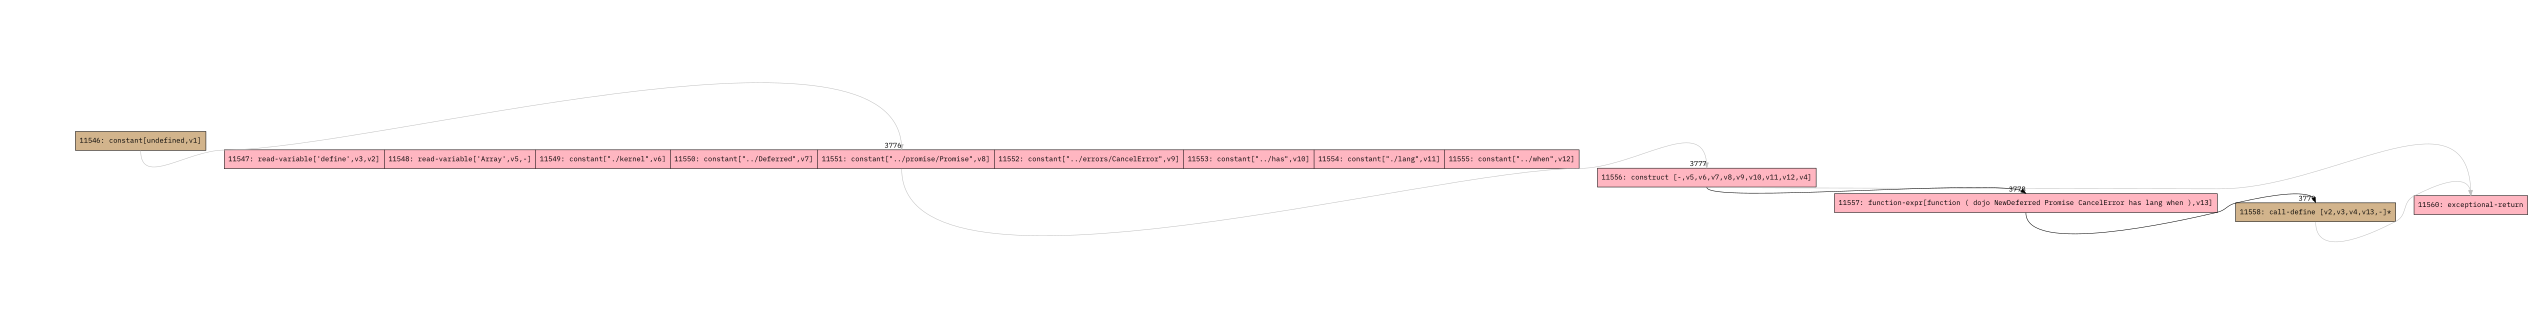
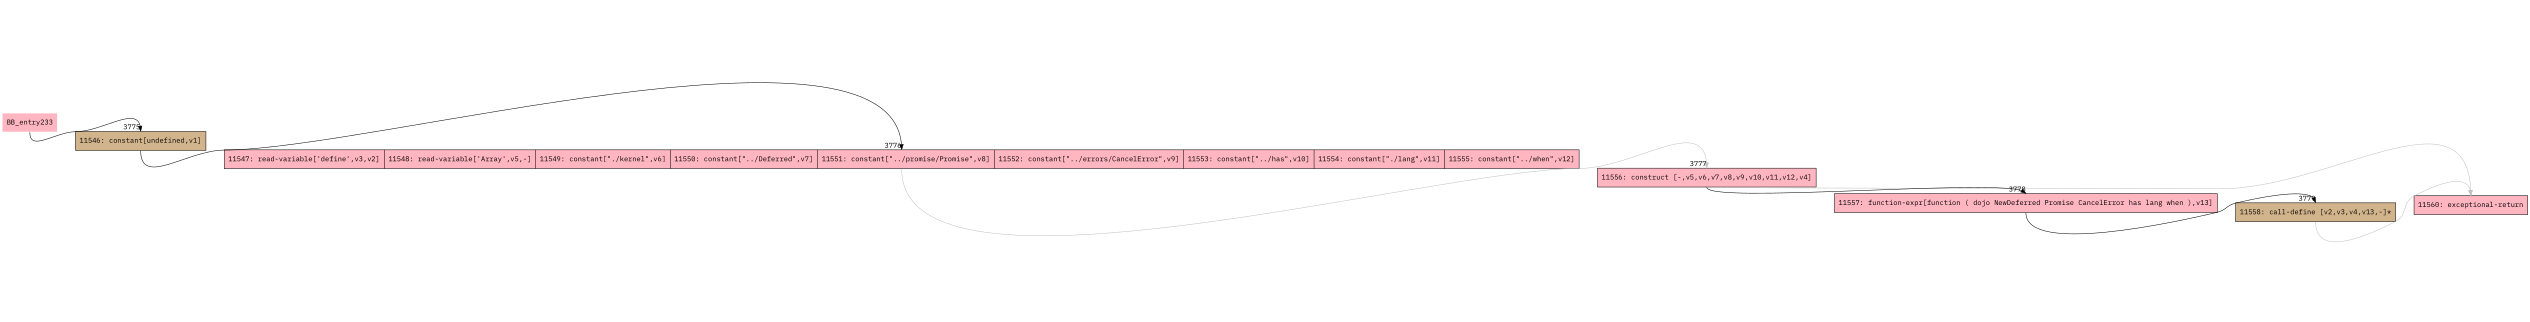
edge "11546: constant[undefined,v1]" -> "11547: read-variable['define',v3,v2]": color gray -> black
node "BB_entry233": added
